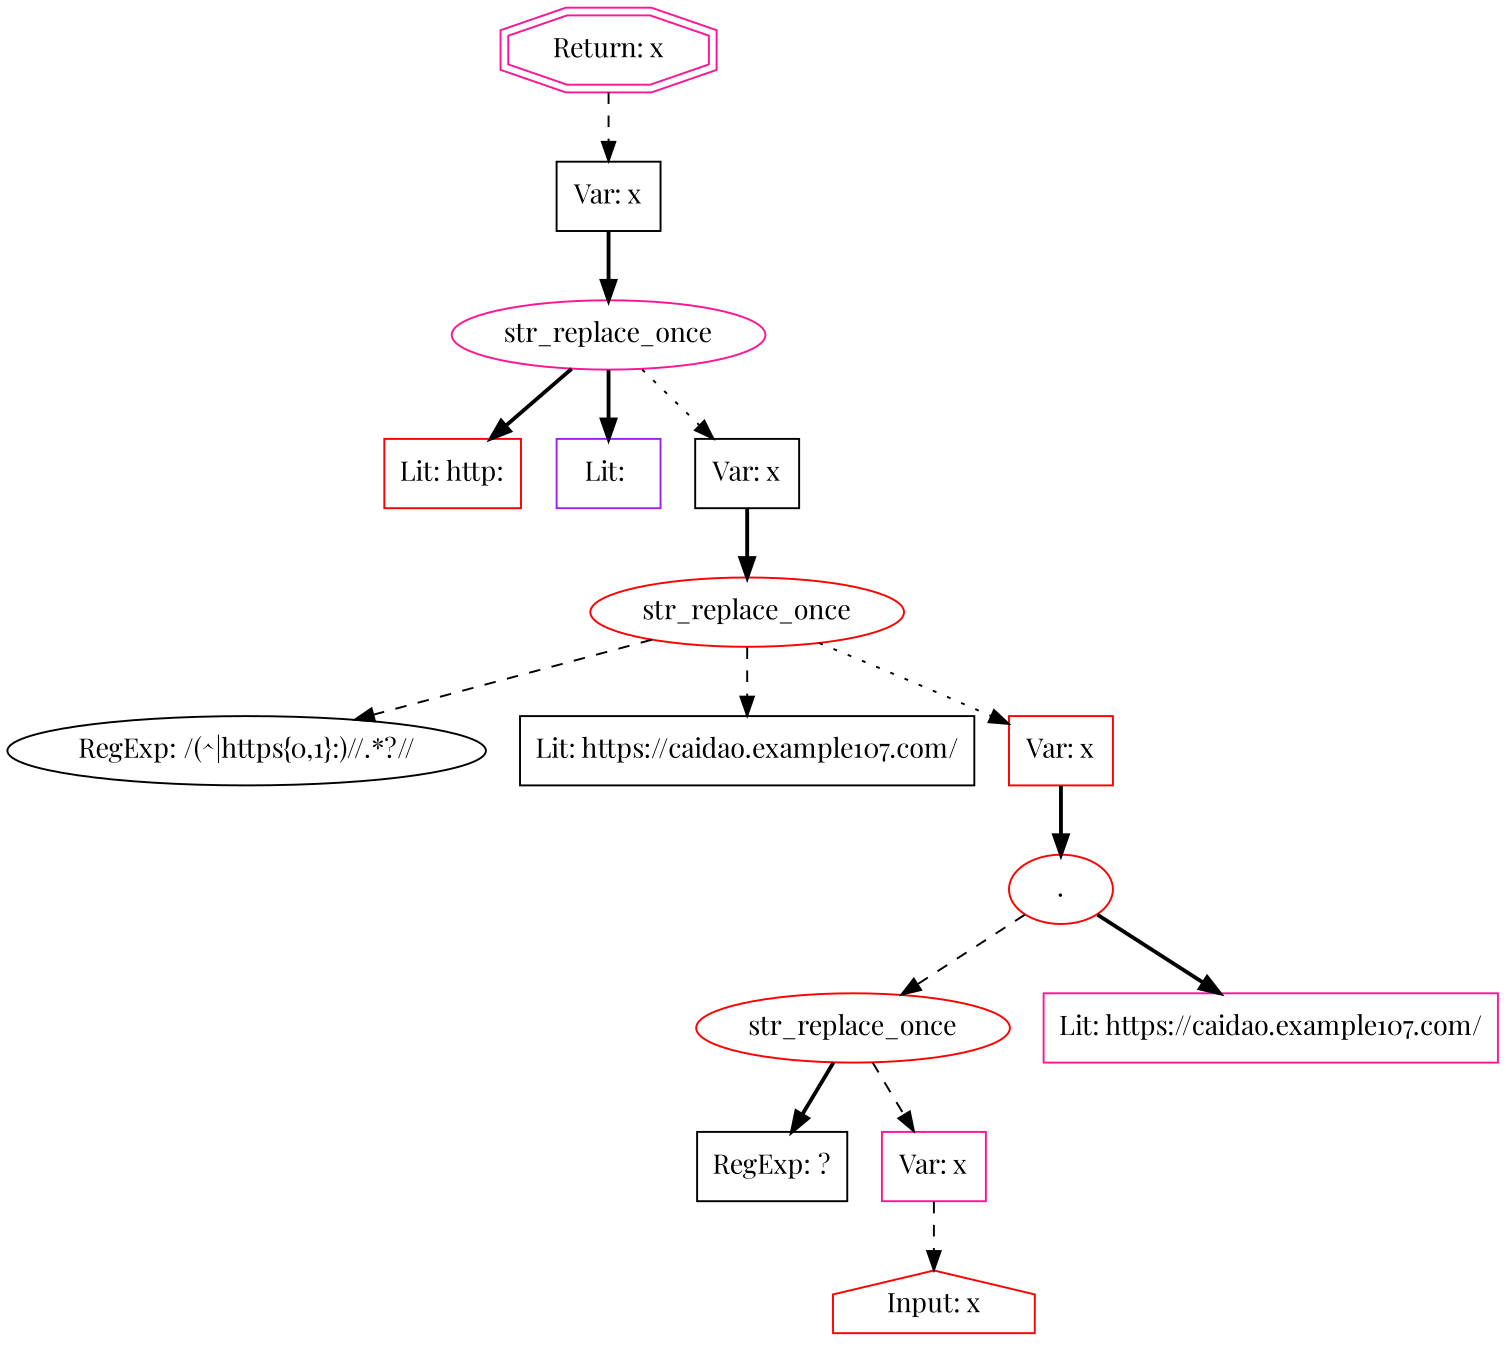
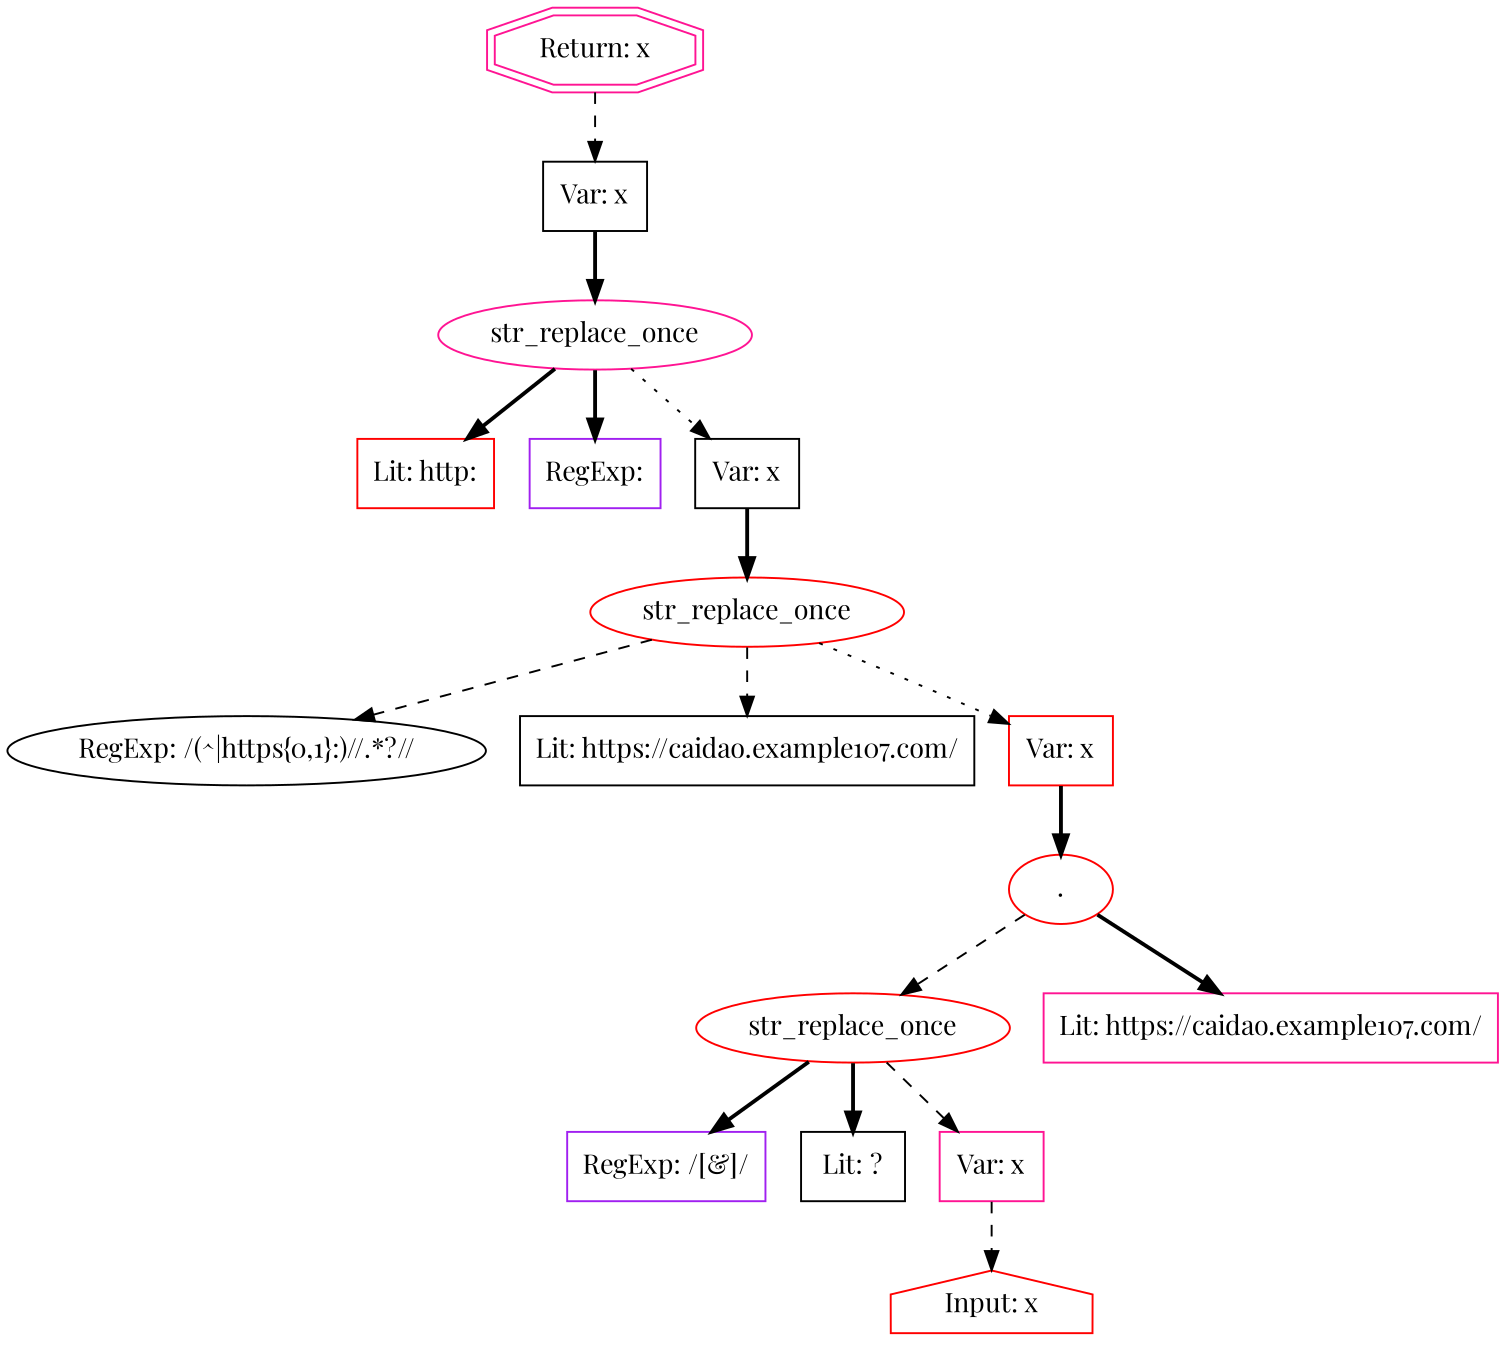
node "Lit:": label "Lit:" -> "RegExp:"
node "RegExp: /[&]/": added
node "RegExp: ?": label "RegExp: ?" -> "Lit: ?"
